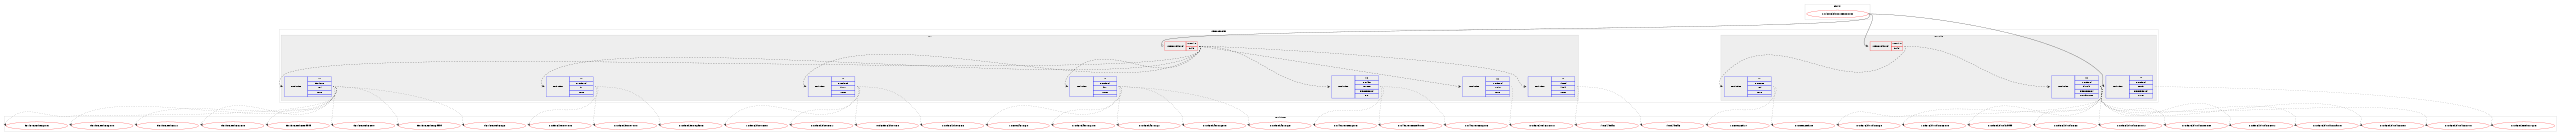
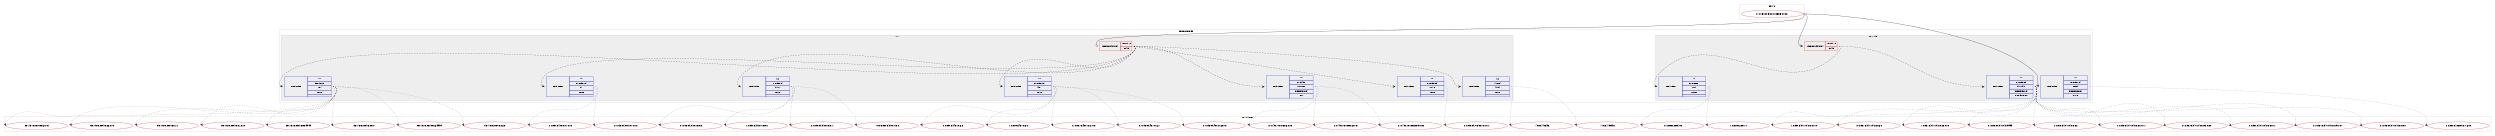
node "sys-devel/bc-1.06.95-r2": removed
